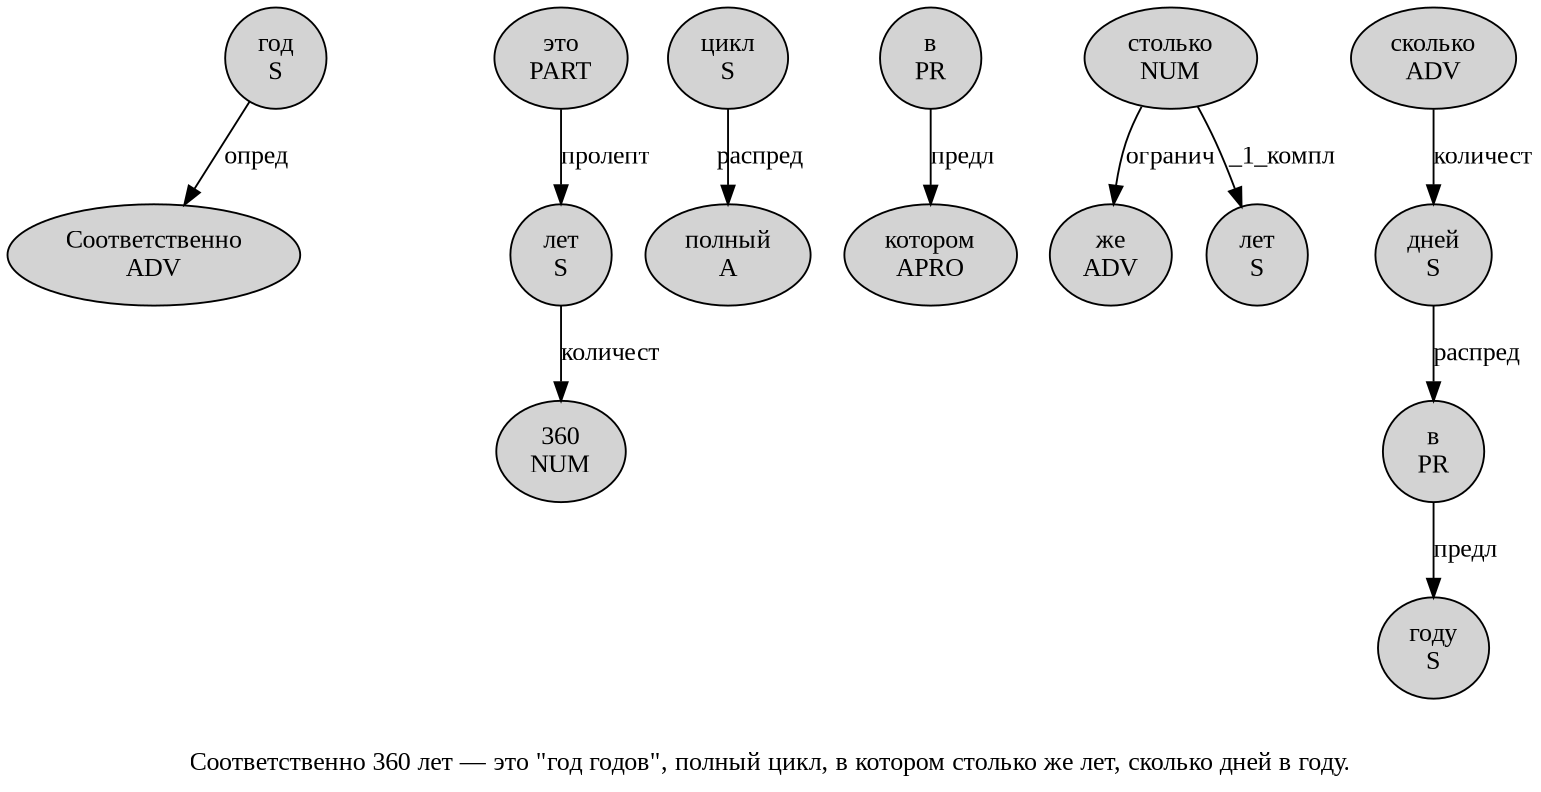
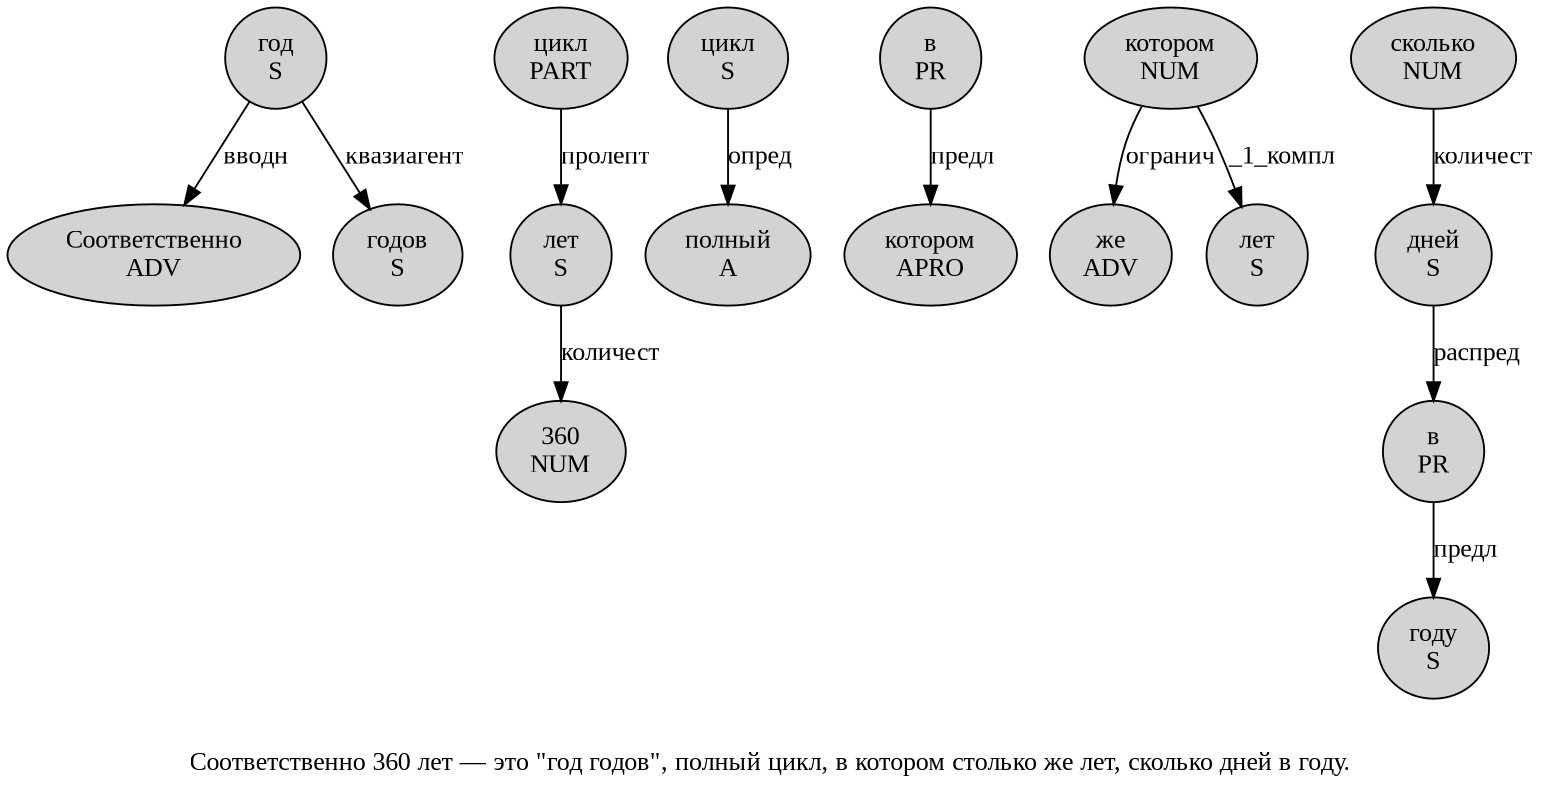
node "это PART": label "это PART" -> "цикл PART"
node "столько NUM": label "столько NUM" -> "котором NUM"
node "сколько ADV": label "сколько ADV" -> "сколько NUM"
edge "год S" -> "Соответственно ADV": label "опред" -> "вводн"
edge "цикл S" -> "полный A": label "распред" -> "опред"
node "годов S": added
